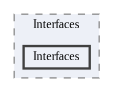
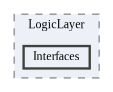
cluster "Interfaces": label "Interfaces" -> "LogicLayer"
